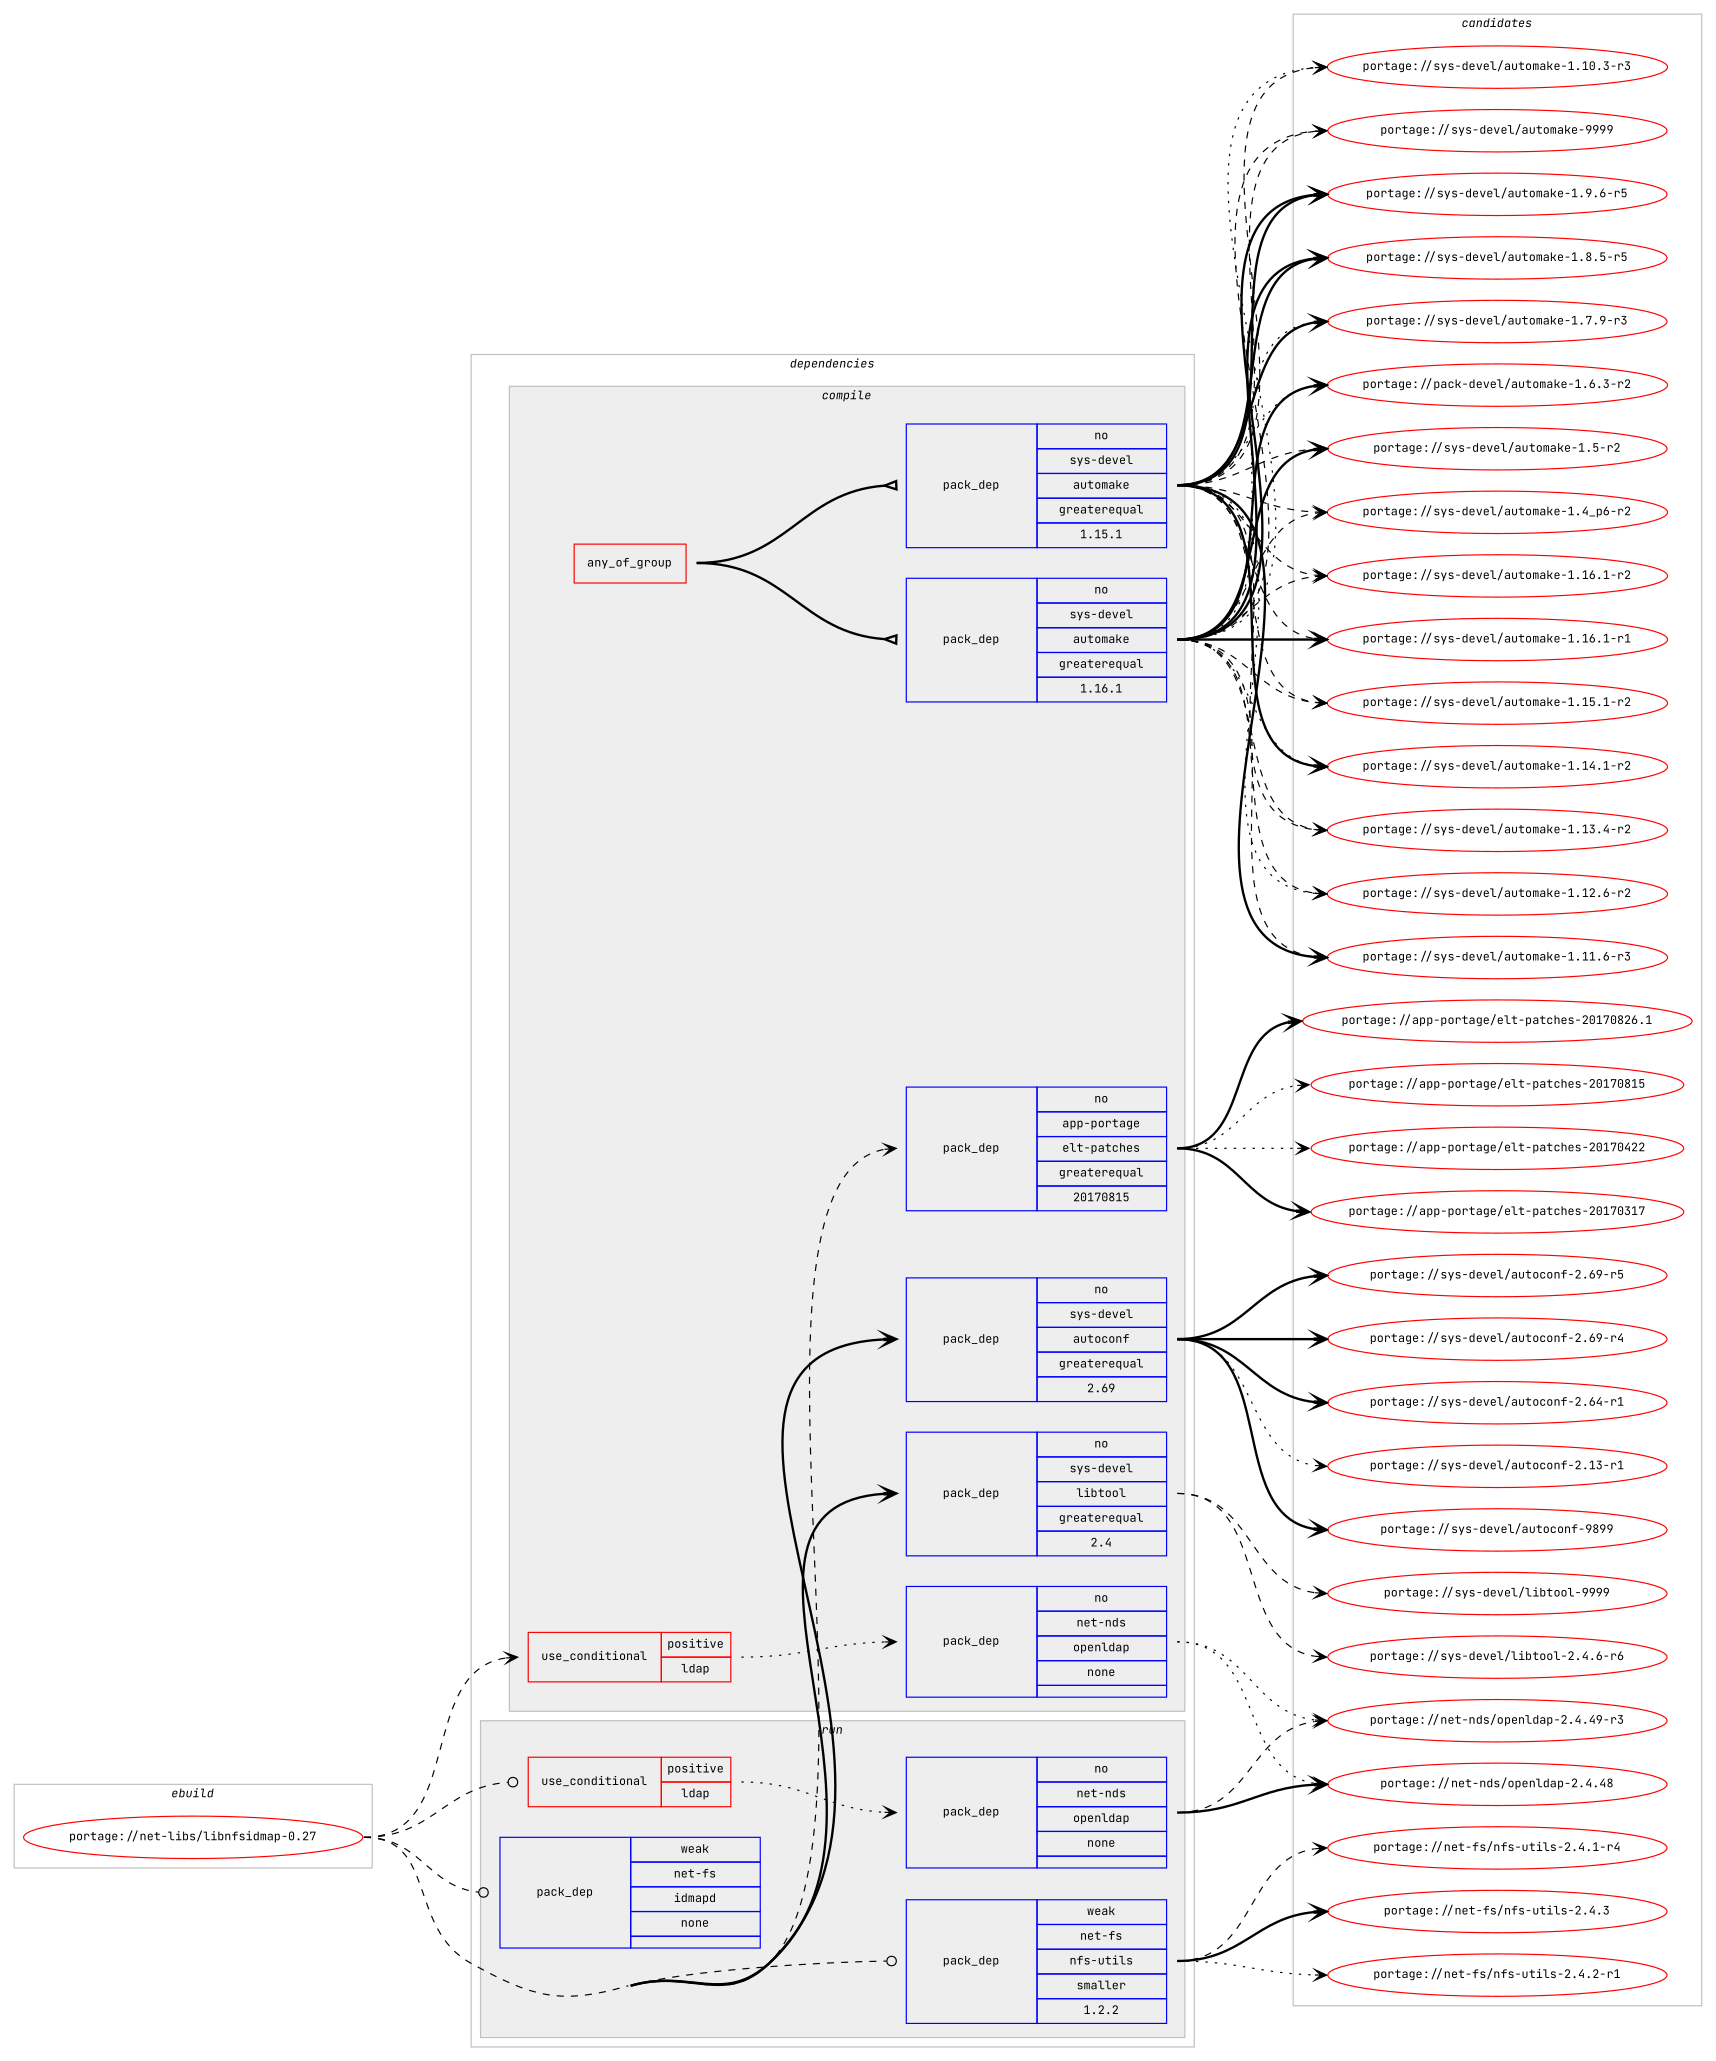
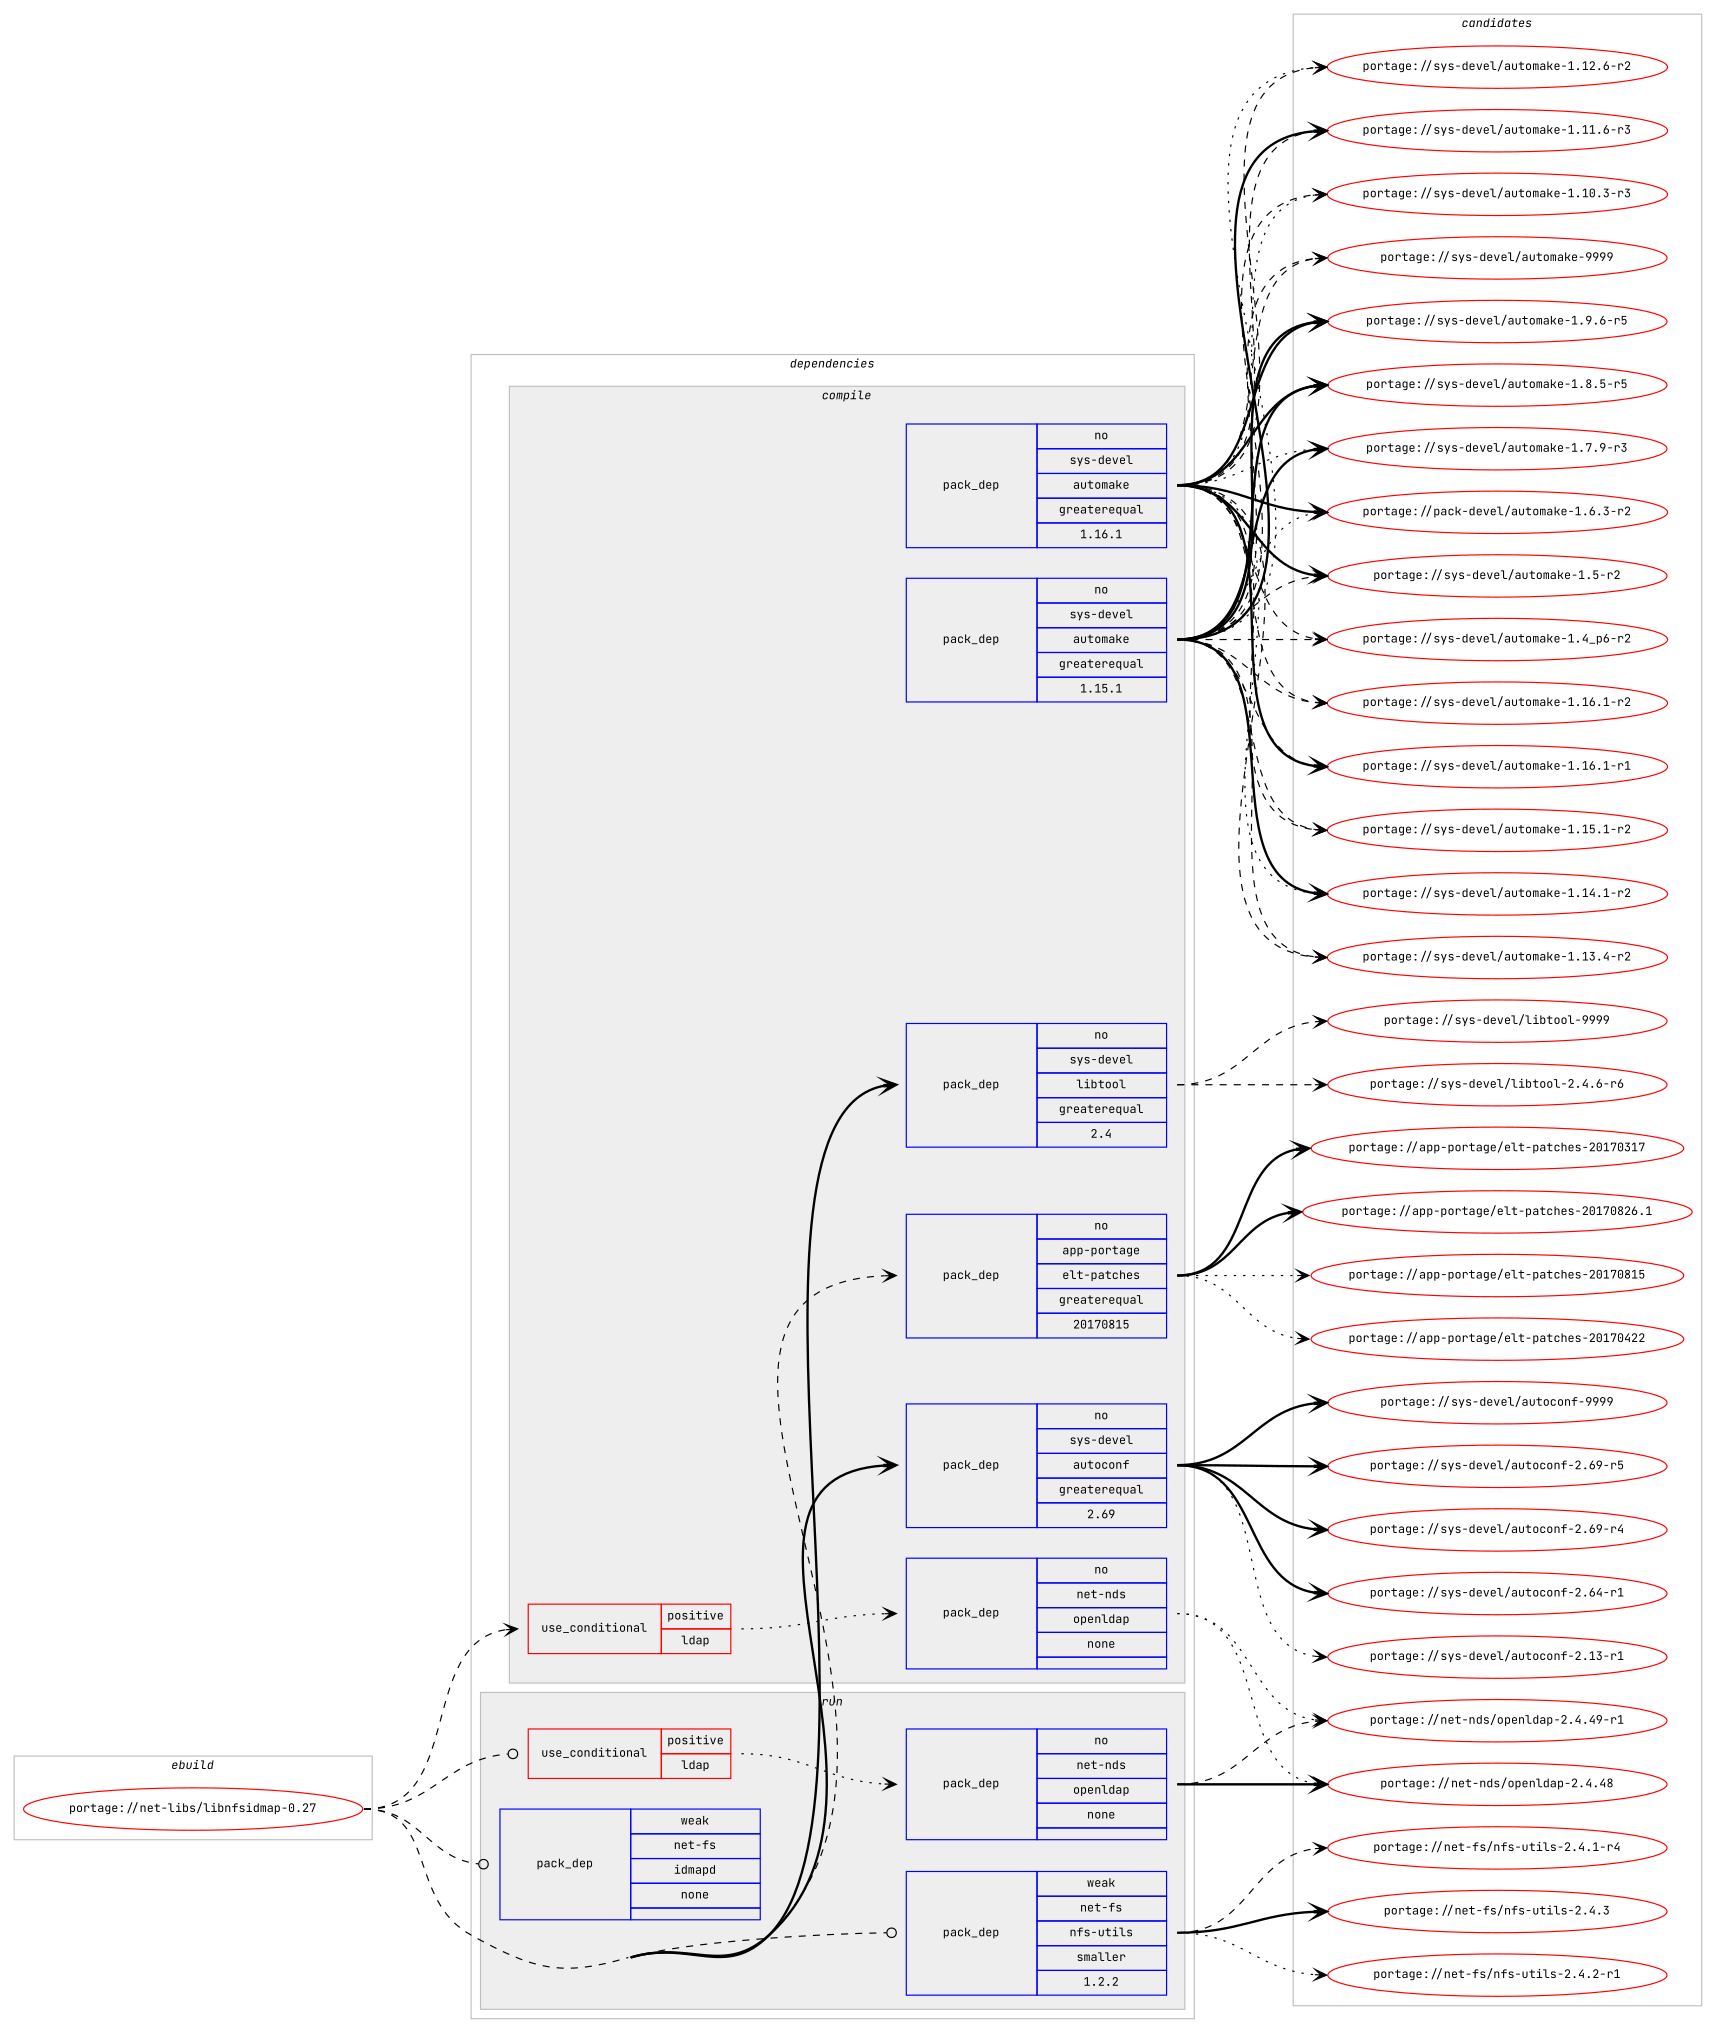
node "any_of_group": removed
node "portage://sys-devel/autoconf-9899": label "portage://sys-devel/autoconf-9899" -> "portage://sys-devel/autoconf-9999"
node "portage://net-nds/openldap-2.4.49-r3": label "portage://net-nds/openldap-2.4.49-r3" -> "portage://net-nds/openldap-2.4.49-r1"
